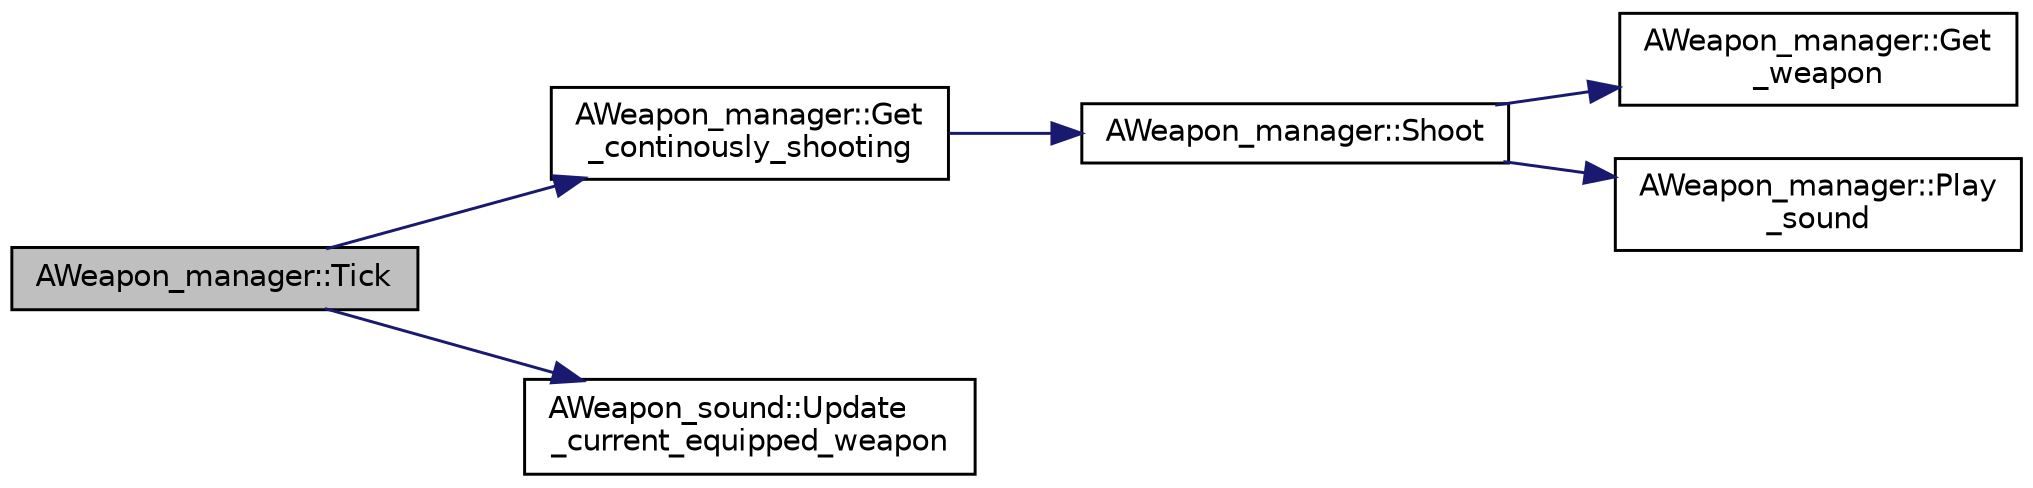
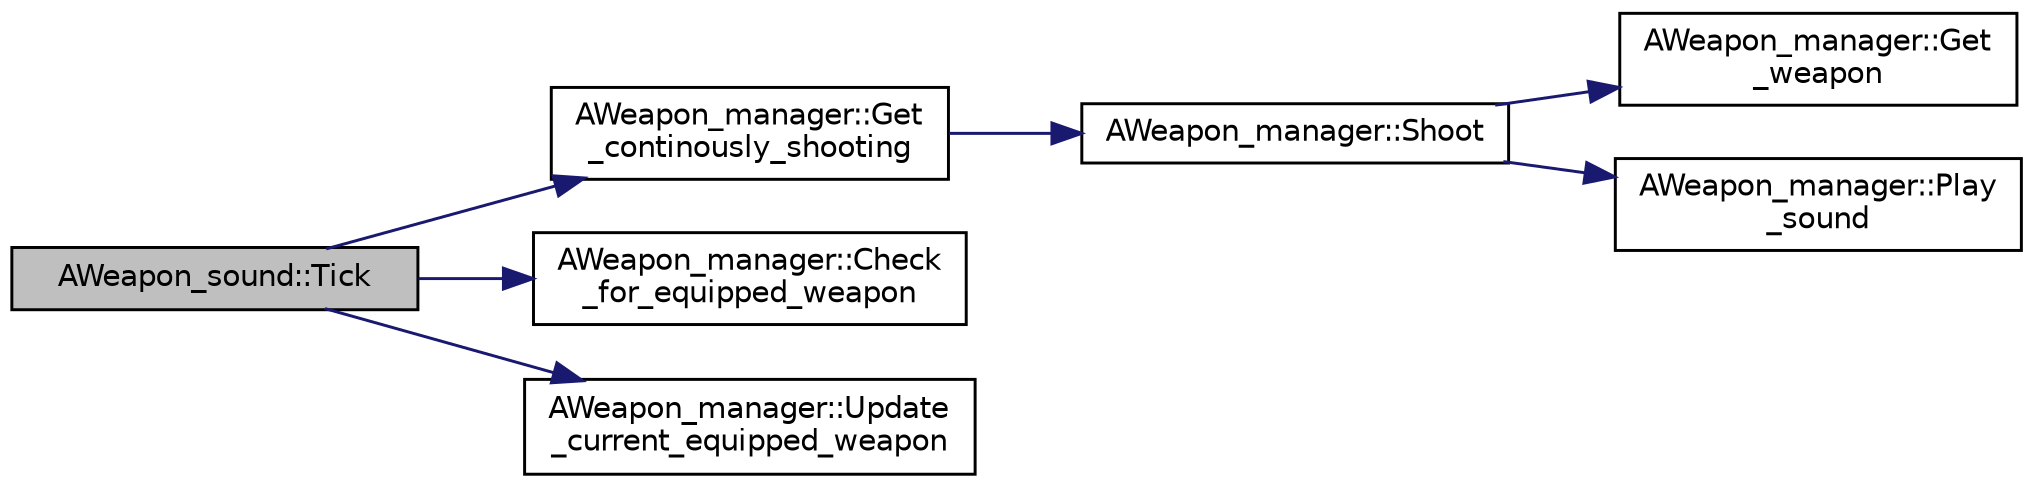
node "AWeapon_manager::Tick": label "AWeapon_manager::Tick" -> "AWeapon_sound::Tick"
node "AWeapon_manager::Check _for_equipped_weapon": added
node "AWeapon_sound::Update _current_equipped_weapon": label "AWeapon_sound::Update _current_equipped_weapon" -> "AWeapon_manager::Update _current_equipped_weapon"
